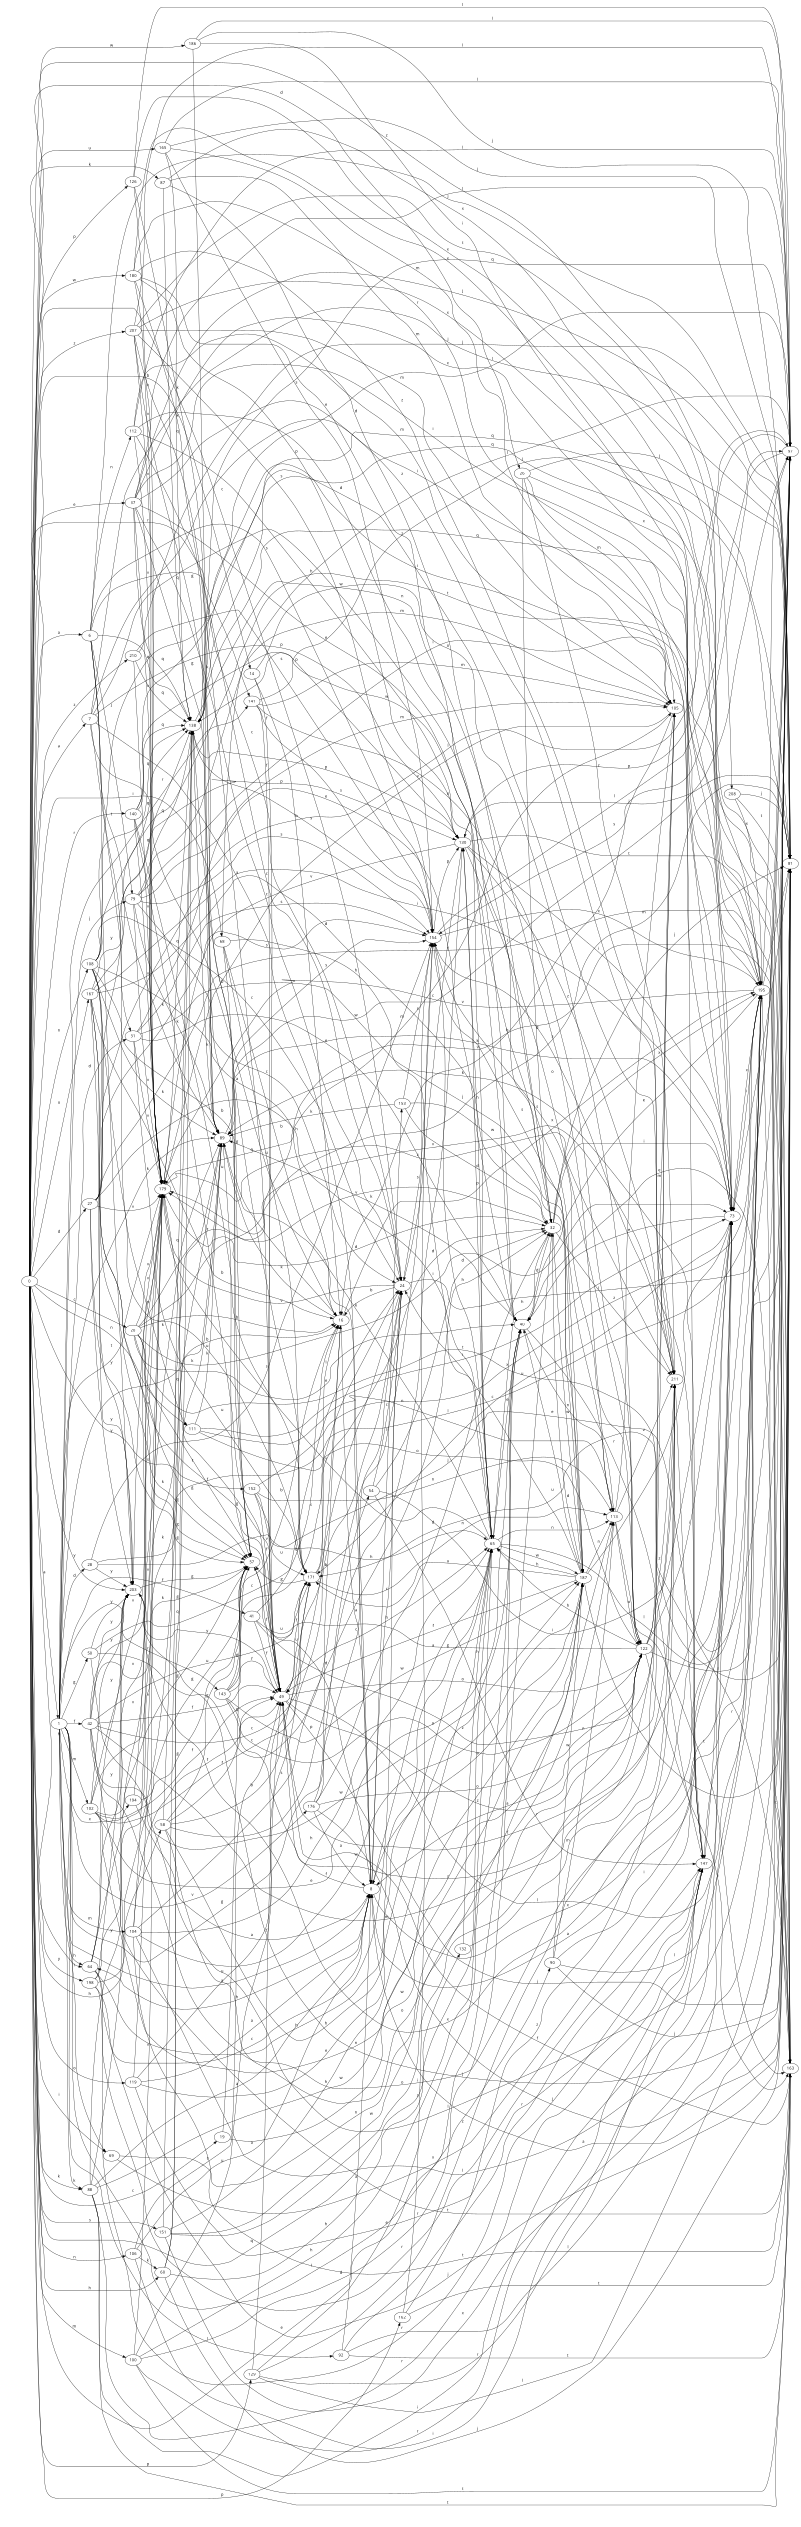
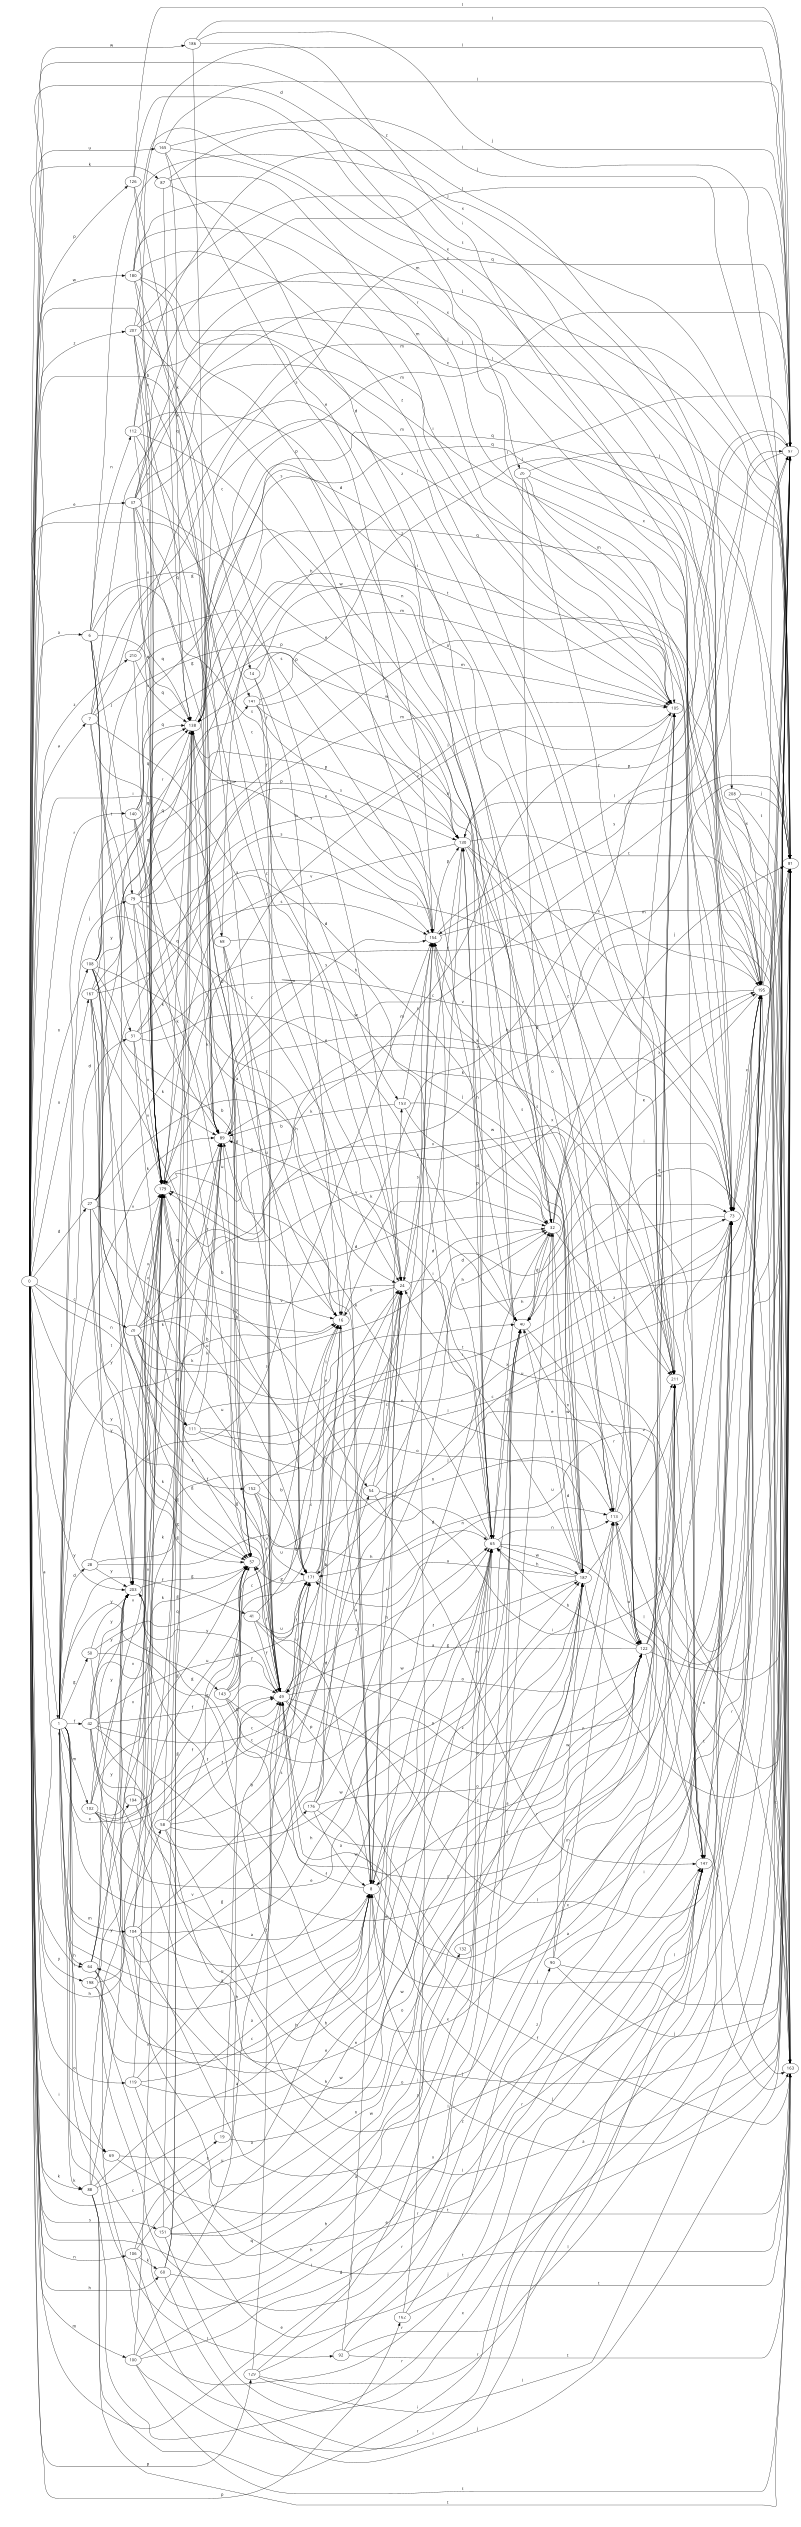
edge "180" -> "105": added, label "m"
edge "6" -> "154": now "6" -> "153"
edge "27" -> "154": now "27" -> "54"
edge "16" -> "89": removed, label "k"
edge "187" -> "113": now "81" -> "113"
